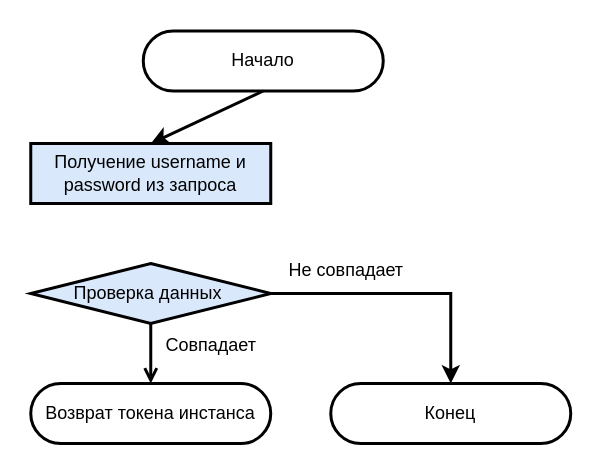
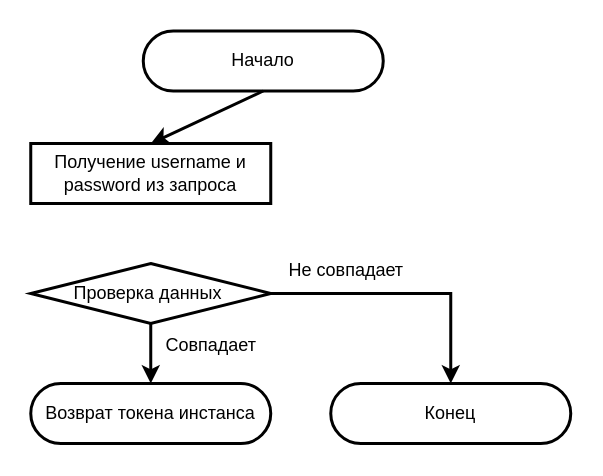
node "Получение username и password из запроса": fillcolor #dae8fc -> #ffffff
node "Проверка данных": fillcolor #dae8fc -> #ffffff
edge "Проверка данных" -> "Возврат токена инстанса": arrowhead open -> classic
